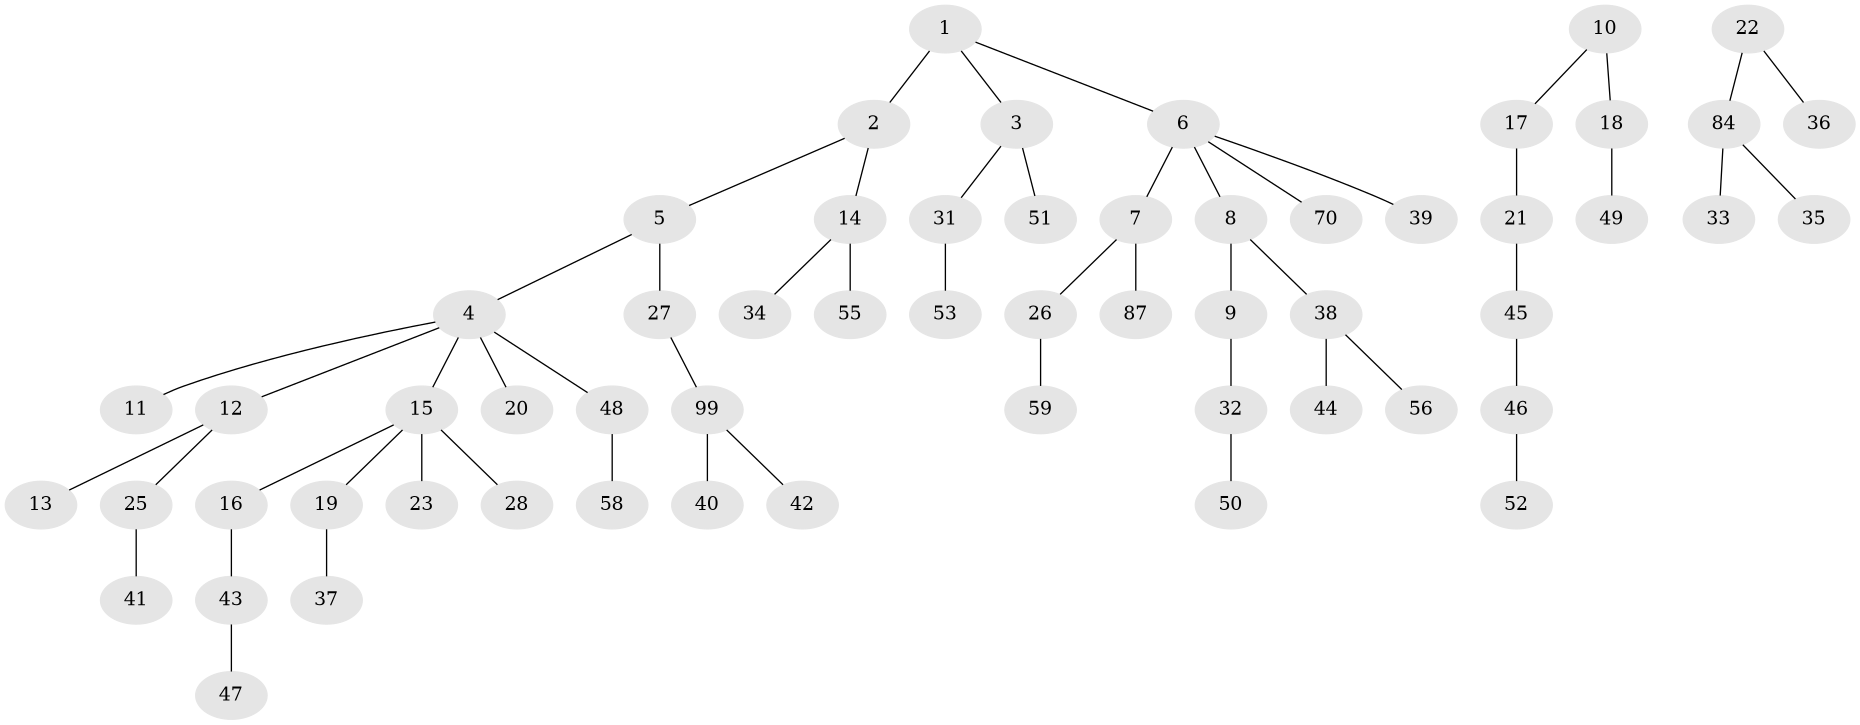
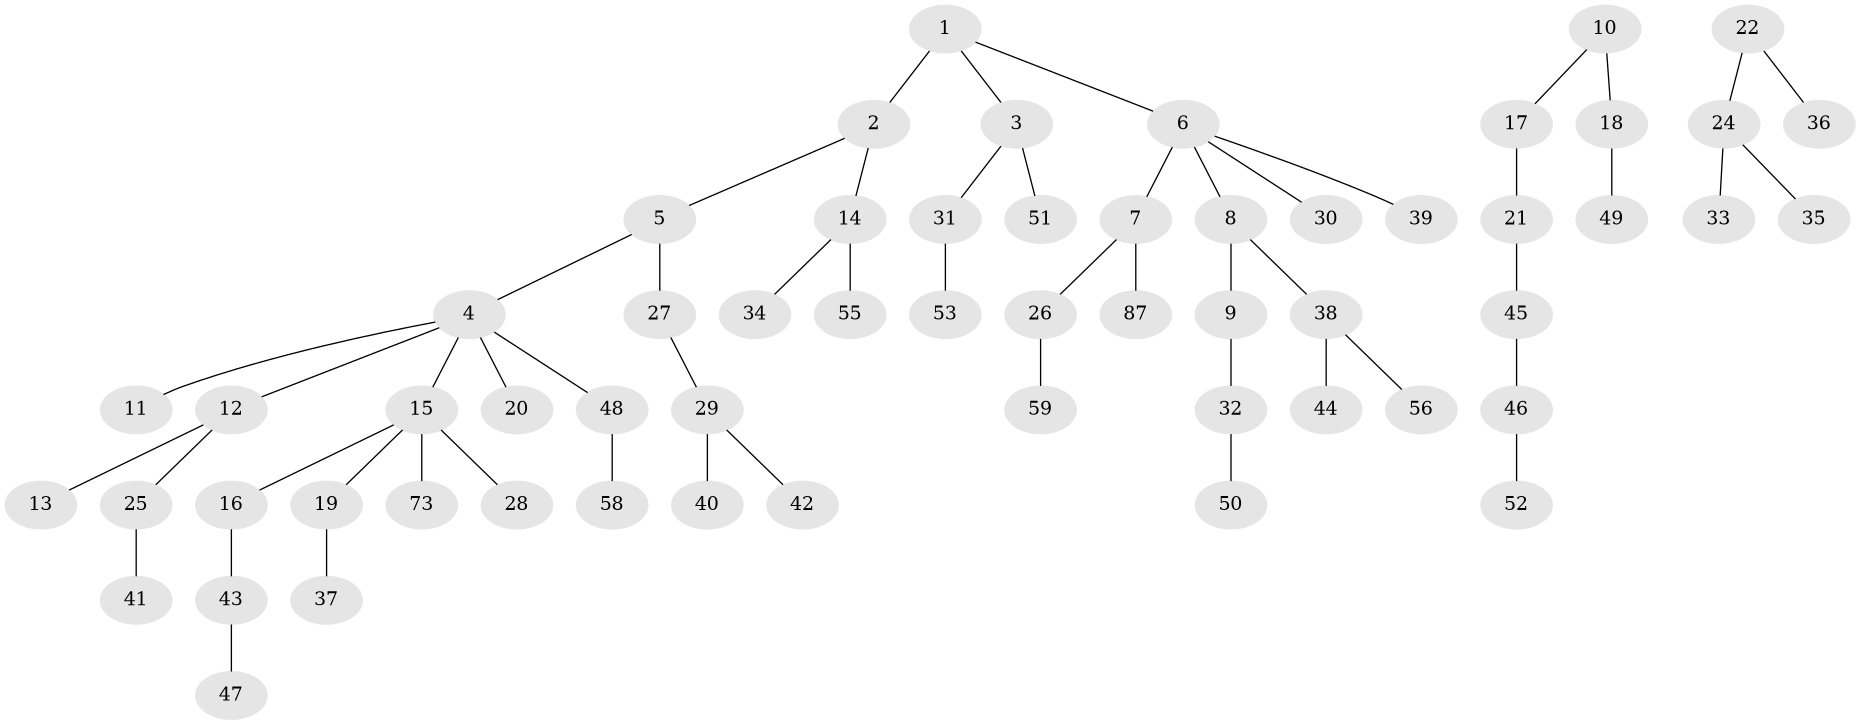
node "84": label "84" -> "24"
node "70": label "70" -> "30"
node "99": label "99" -> "29"
node "23": label "23" -> "73"
